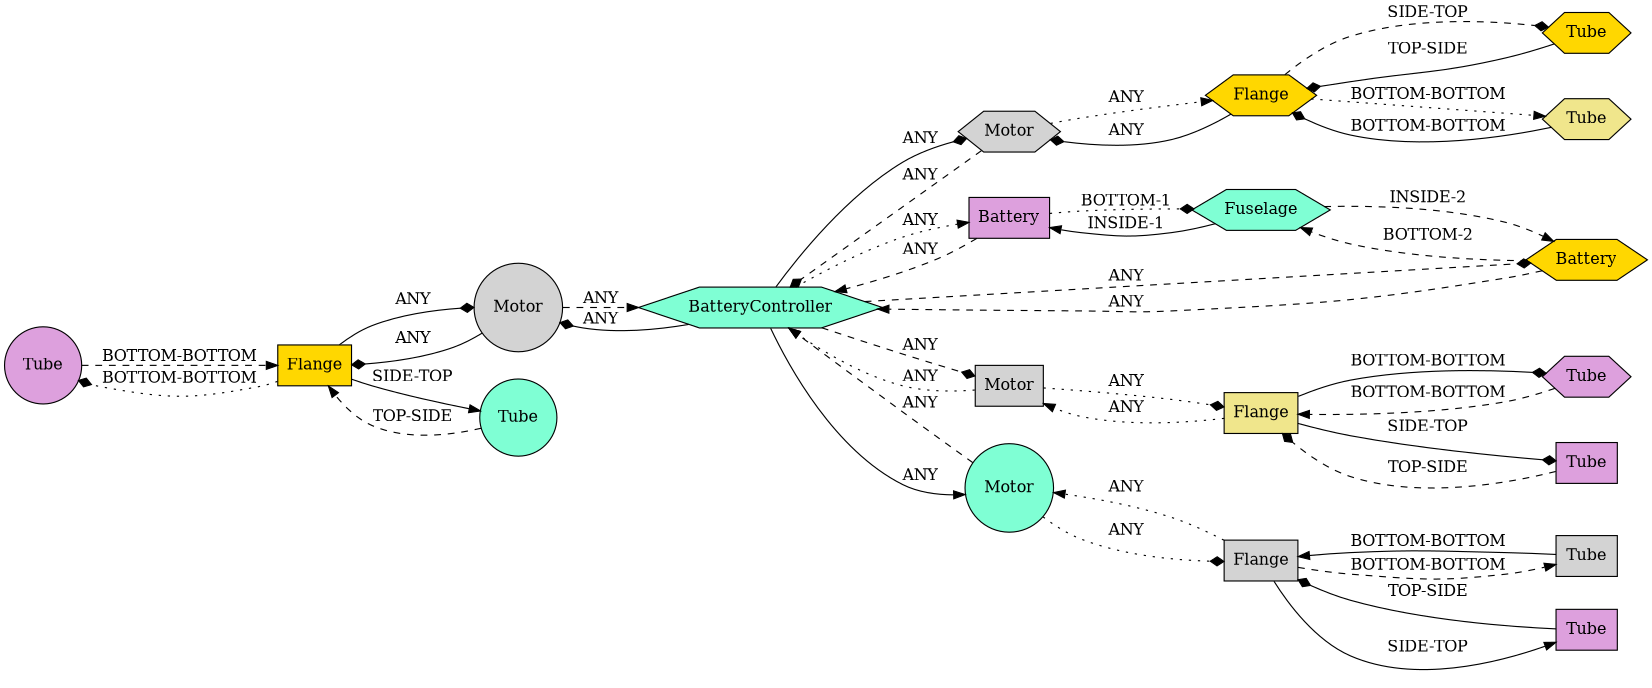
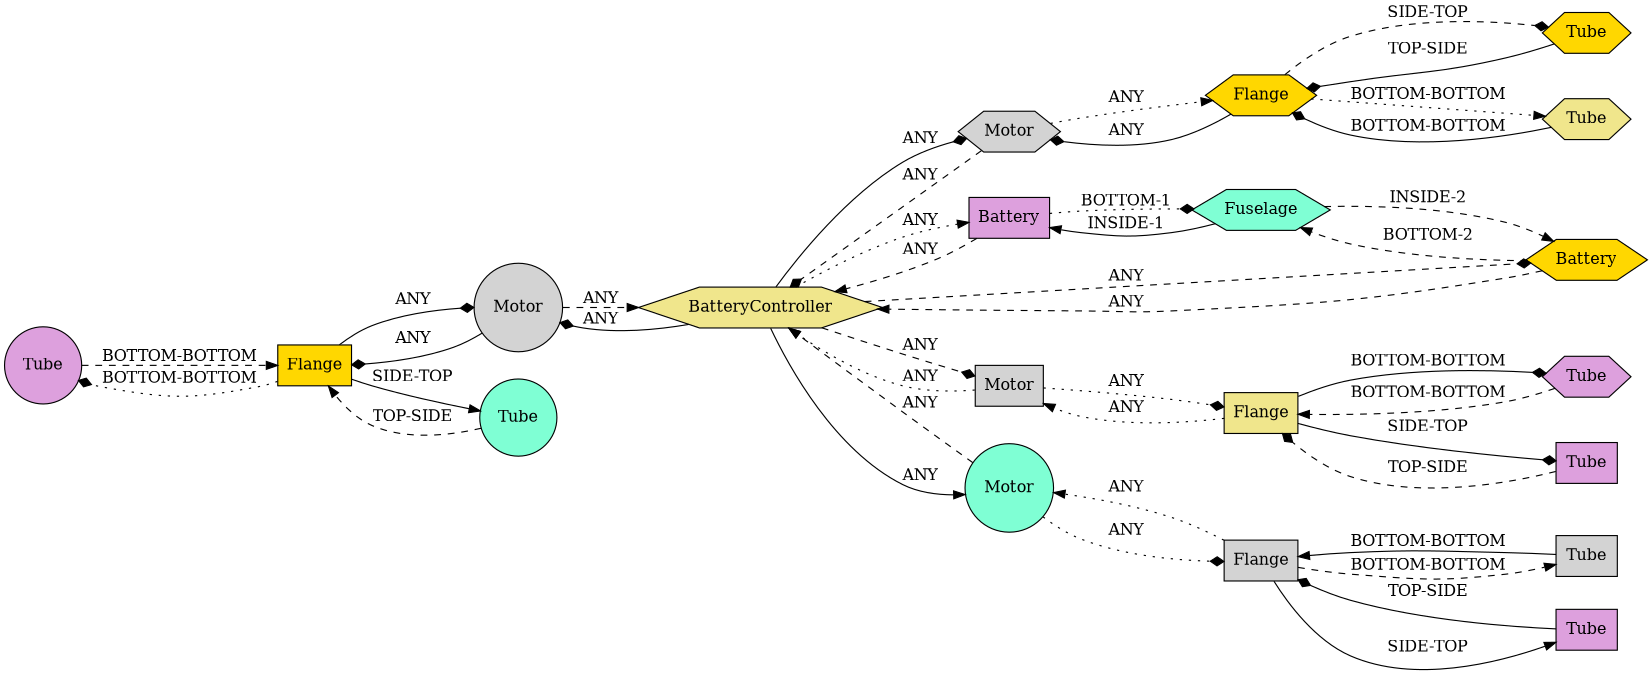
node "BatteryController": fillcolor aquamarine -> khaki
